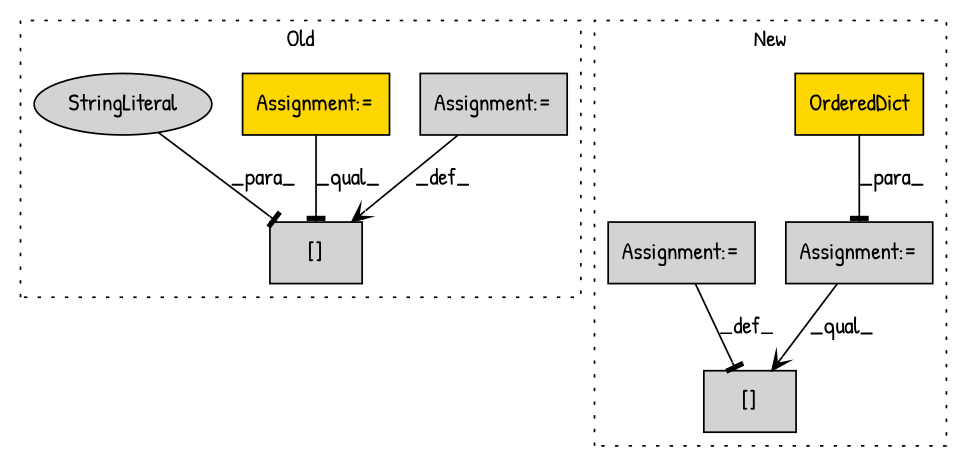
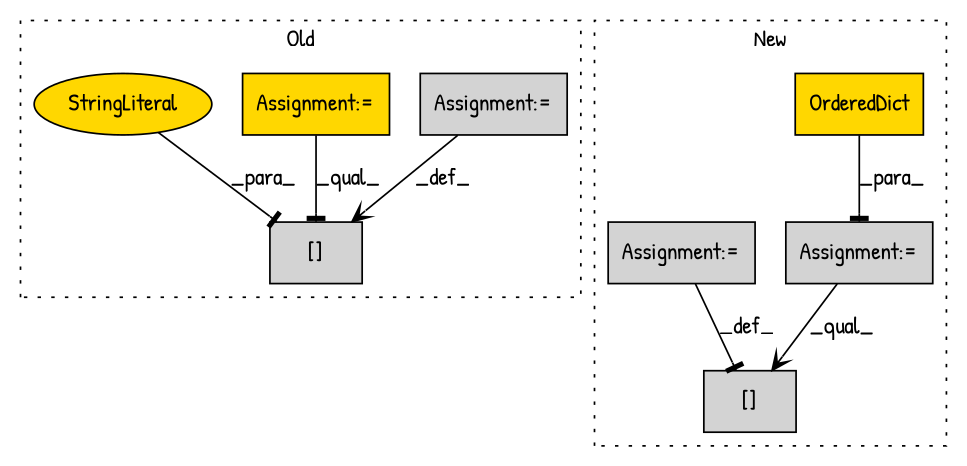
node "StringLiteral": fillcolor lightgrey -> gold
